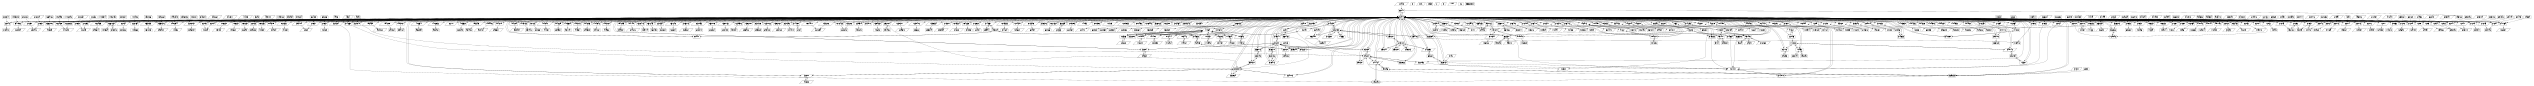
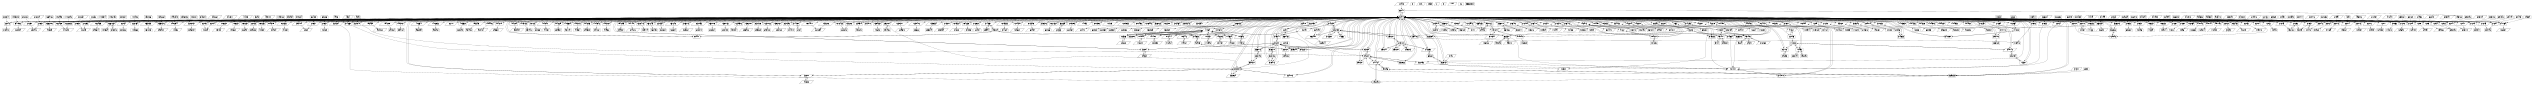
node "9291628": removed
